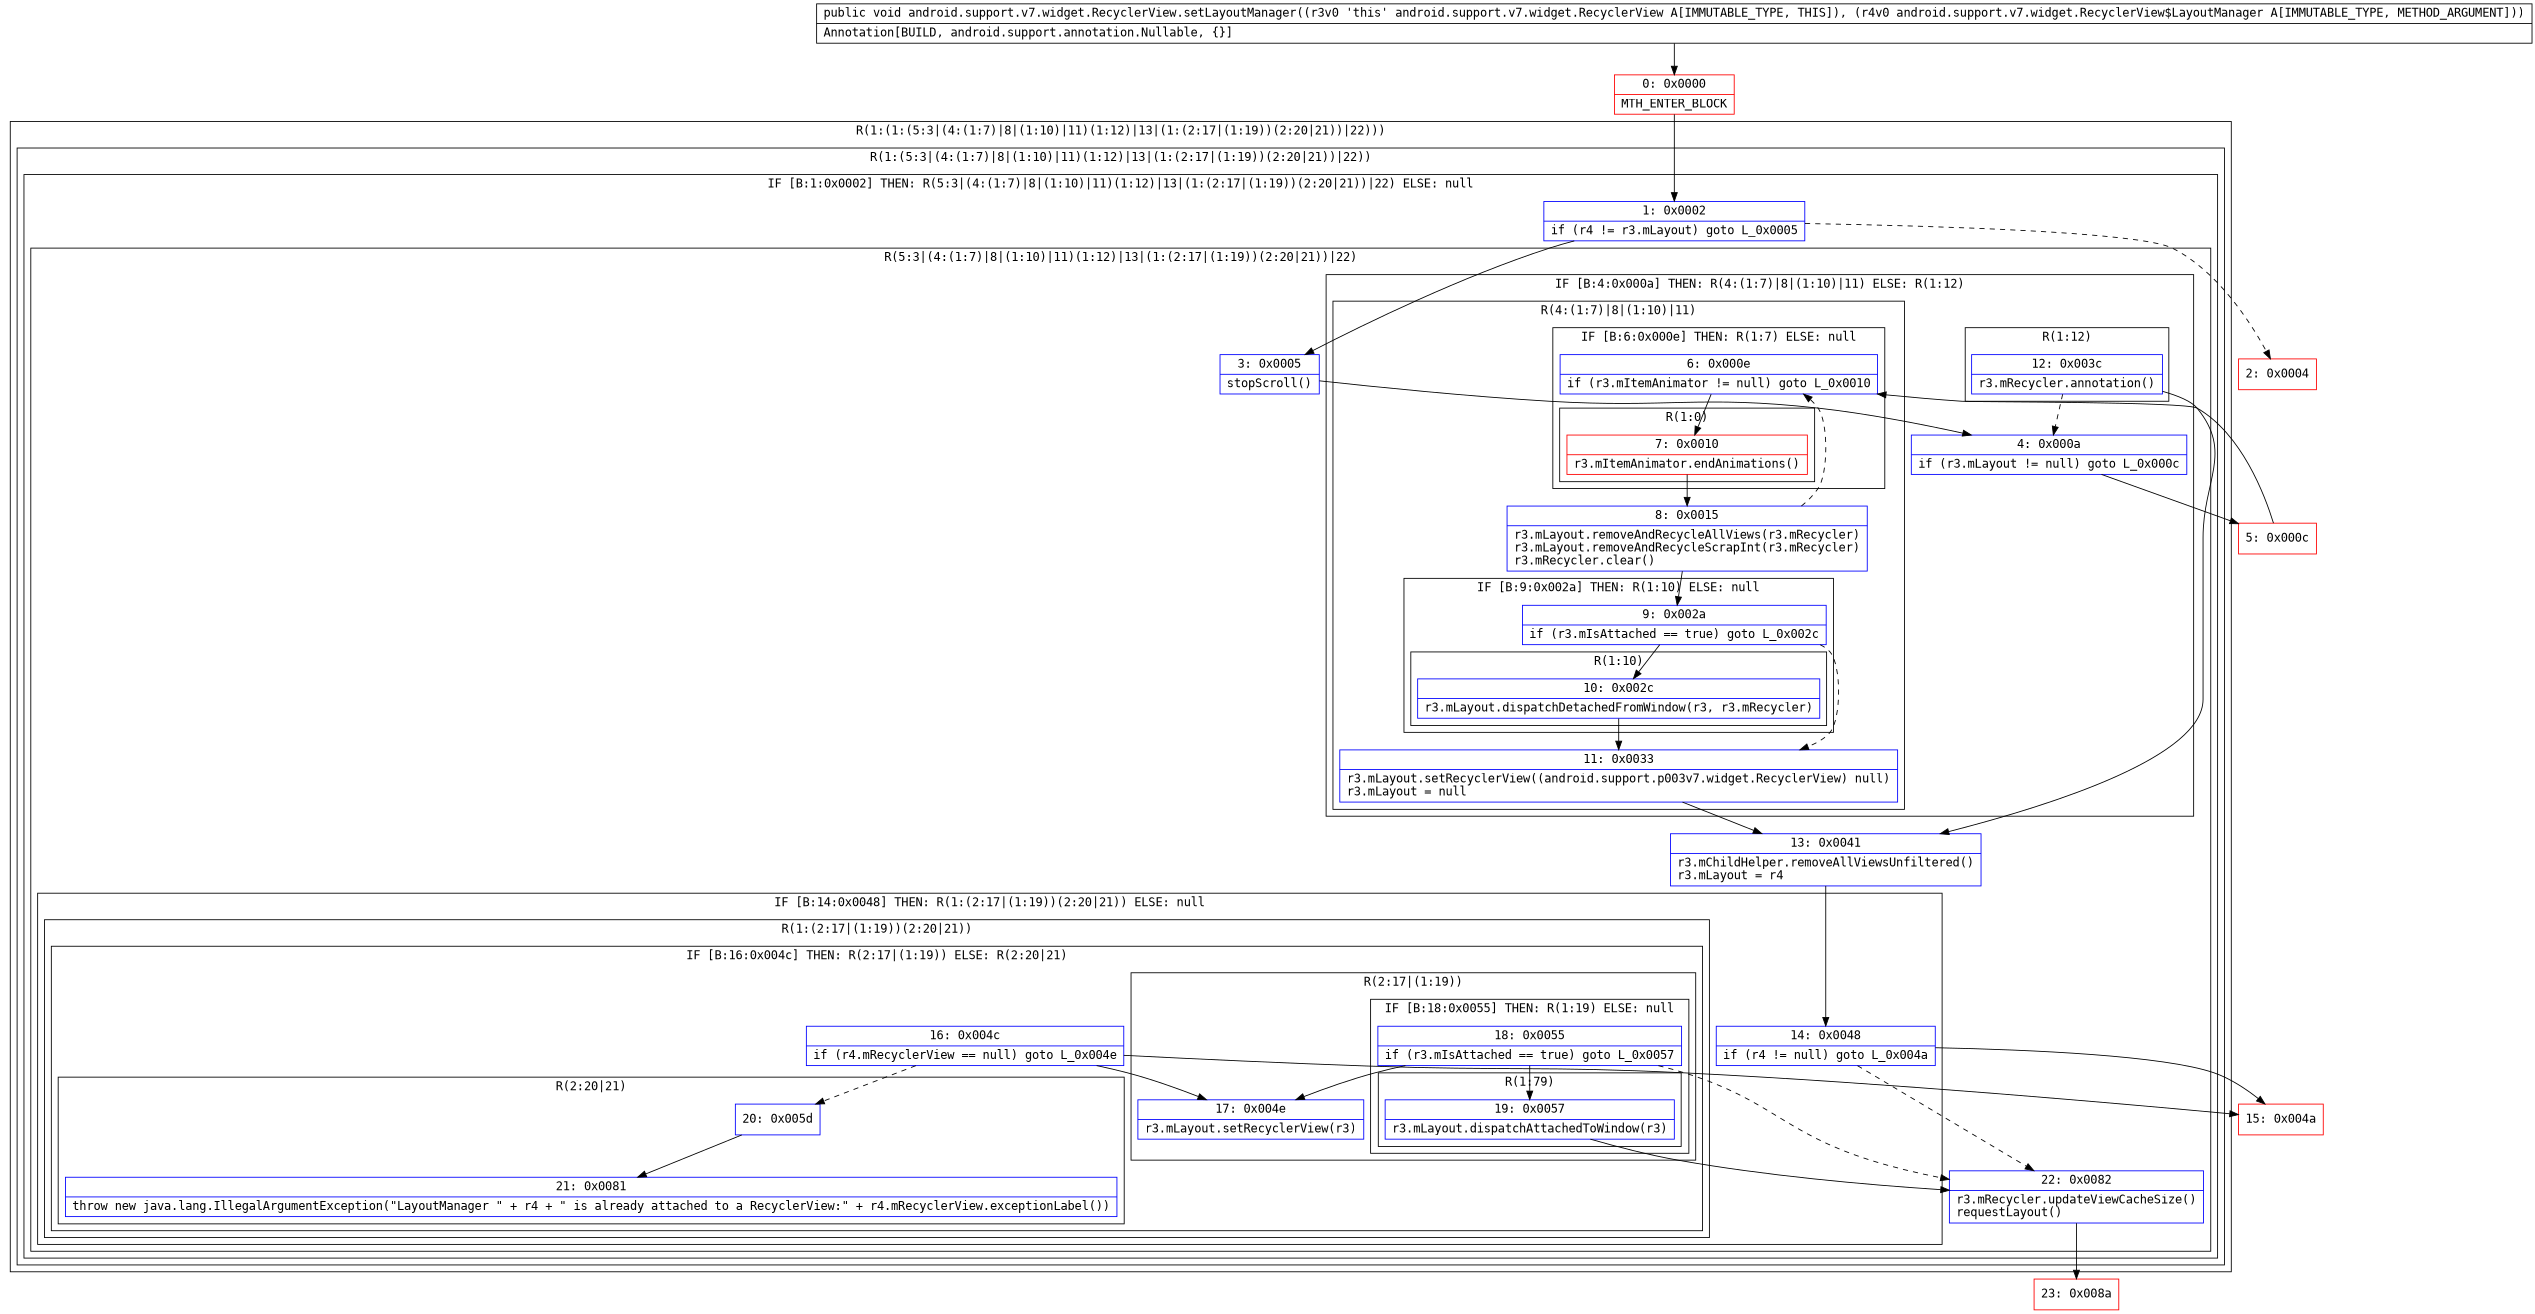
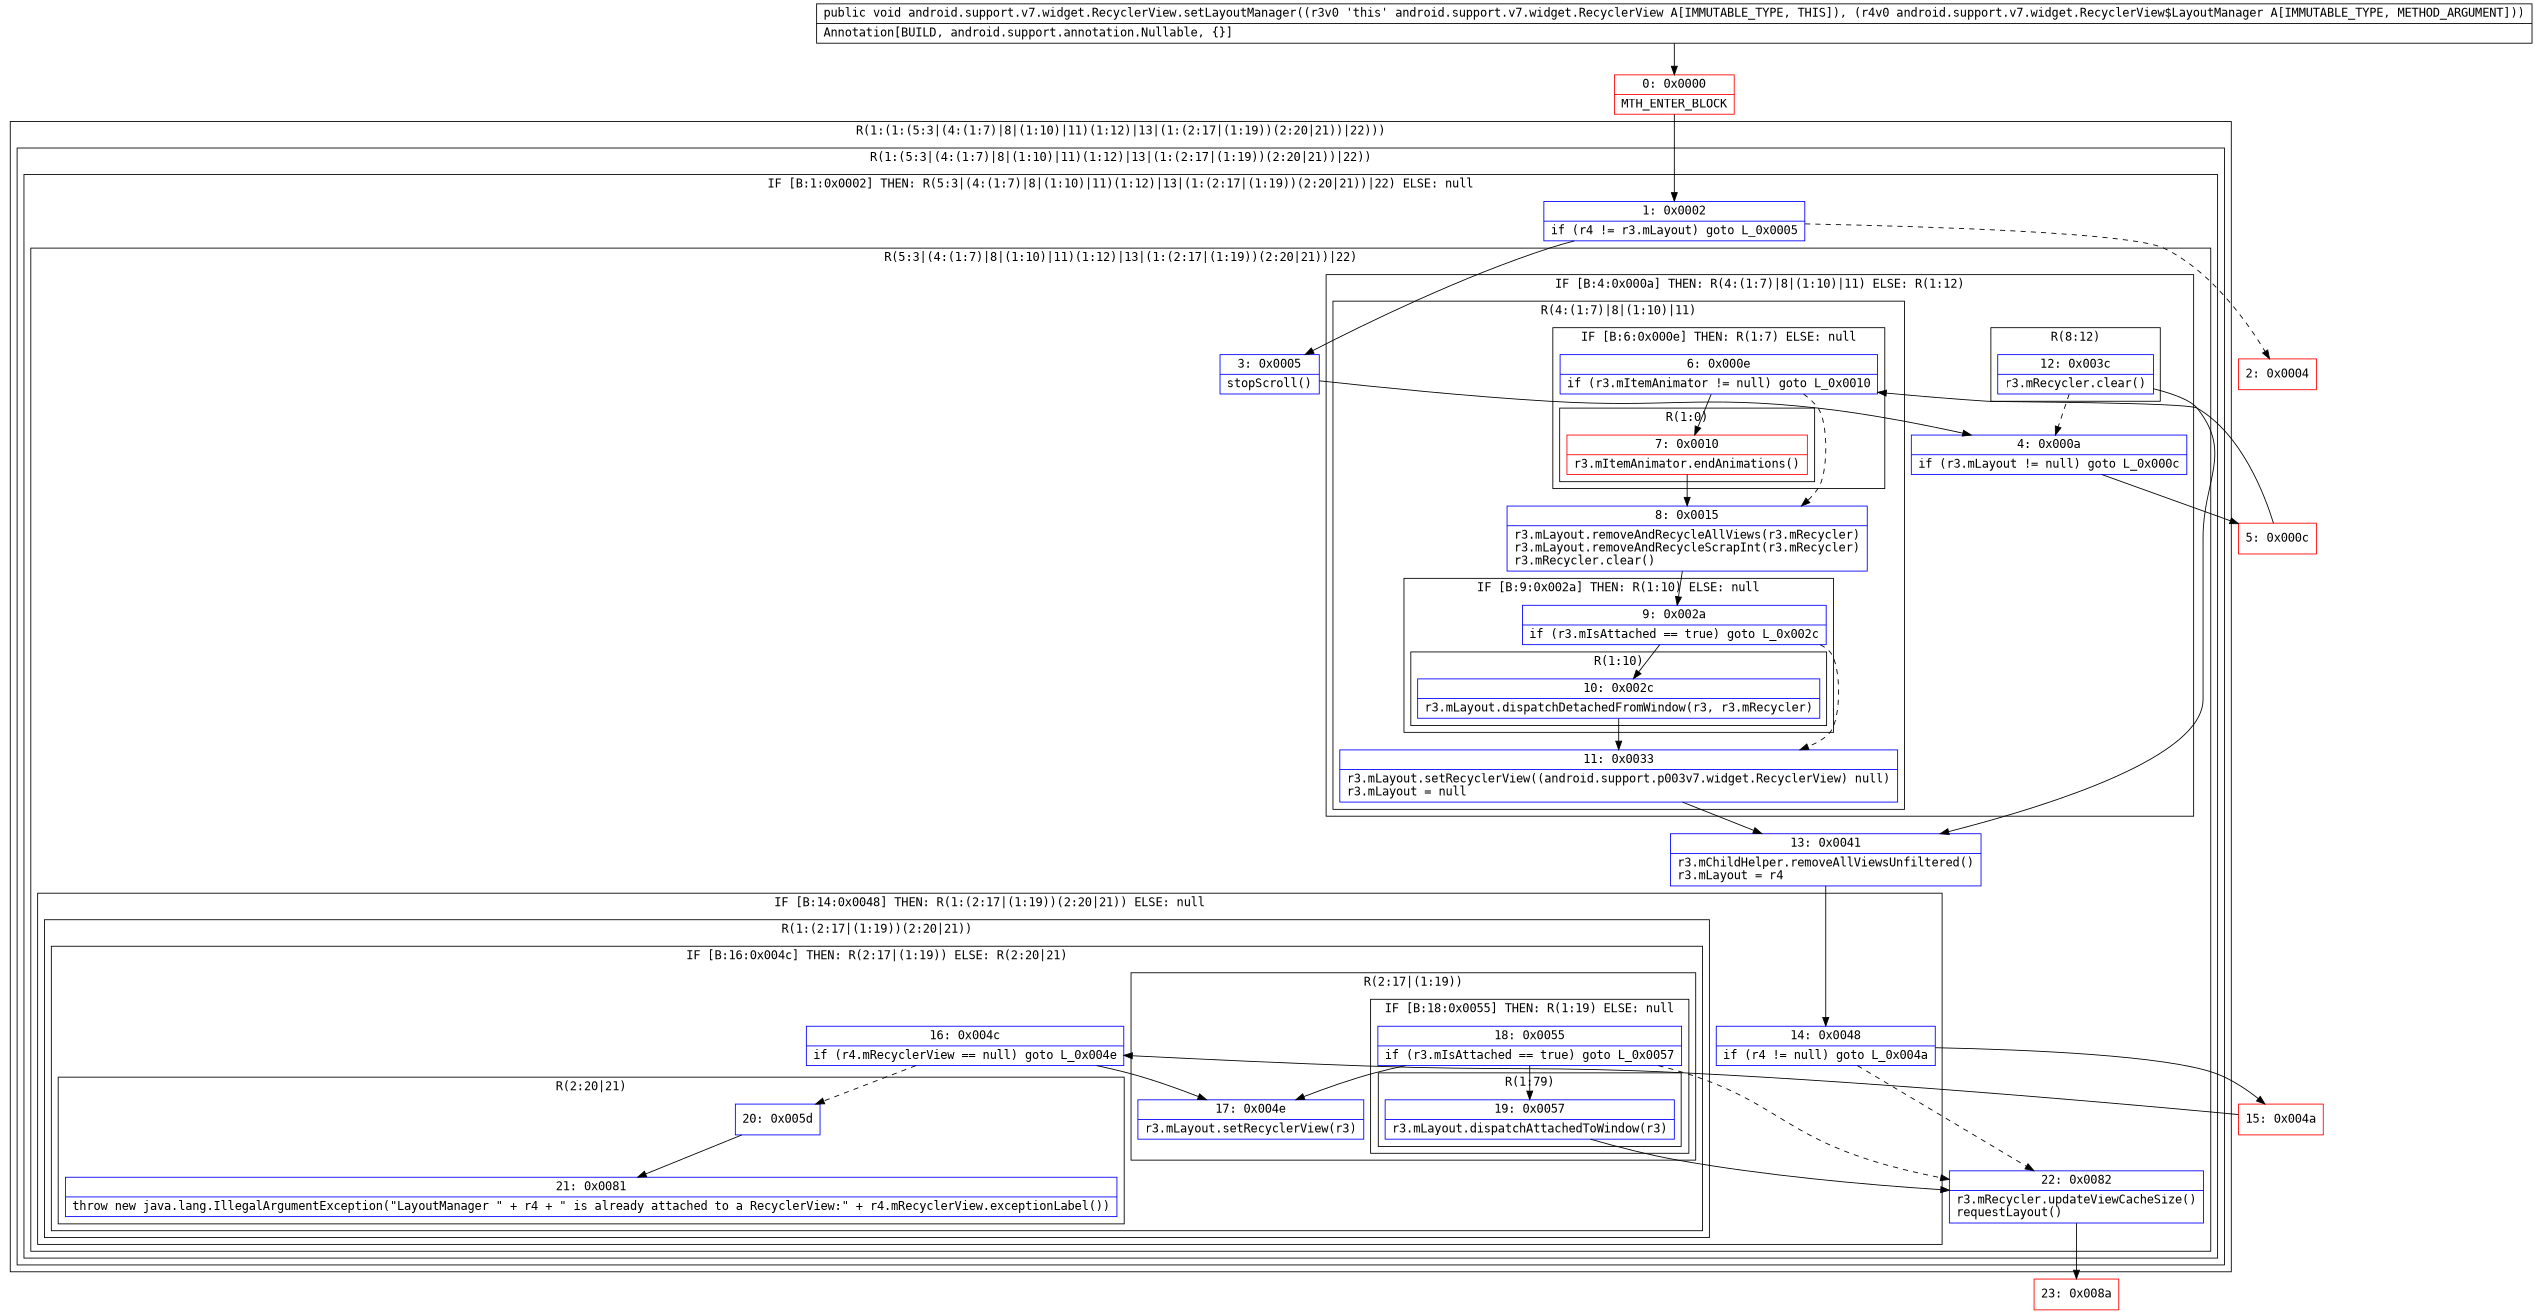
cluster "R(1:12)": label "R(1:12)" -> "R(8:12)"
node "12: 0x003c": text "r3.mRecycler.annotation()" -> "r3.mRecycler.clear()"
edge "8: 0x0015" -> "6: 0x000e": reversed
edge "16: 0x004c" -> "15: 0x004a": reversed
